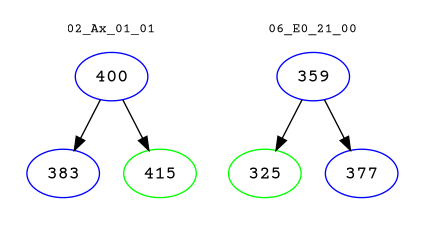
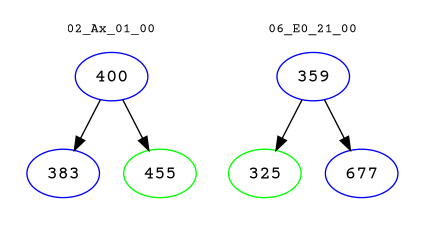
cluster "02_Ax_01_01": label "02_Ax_01_01" -> "02_Ax_01_00"
node "415": label "415" -> "455"
node "377": label "377" -> "677"
